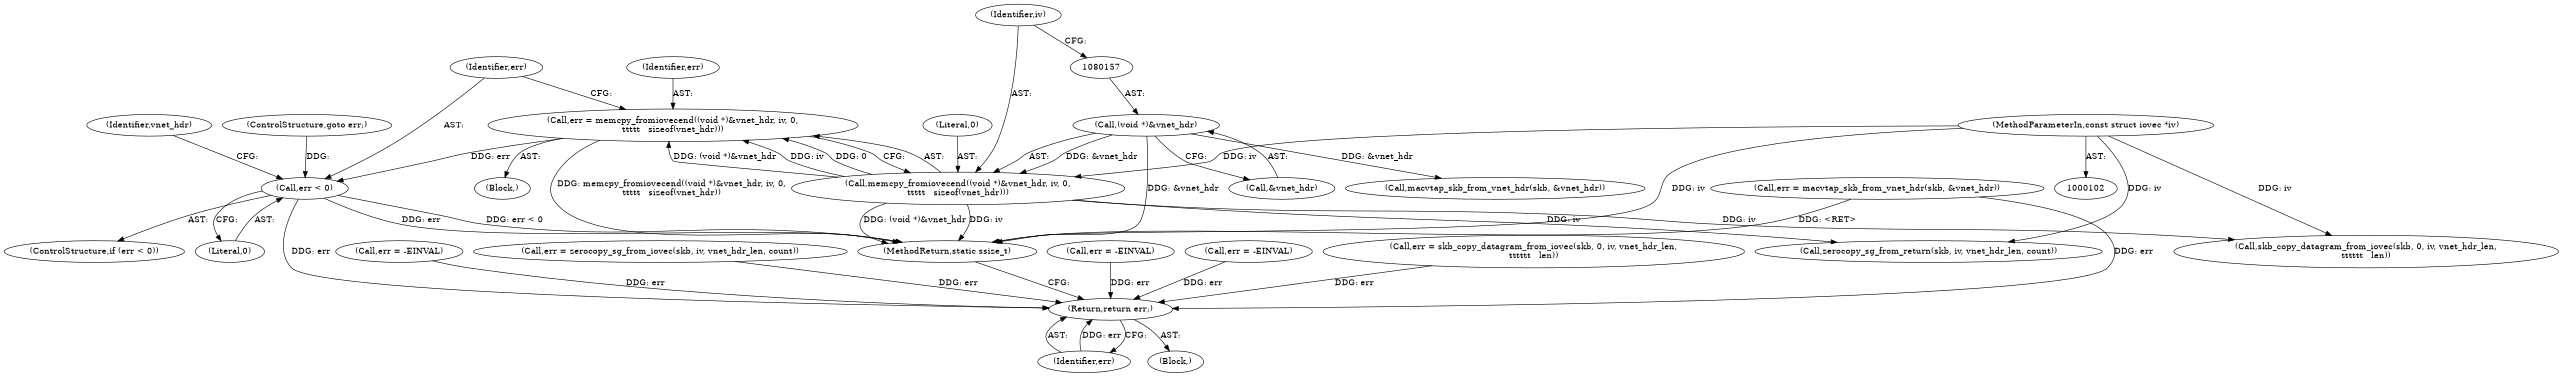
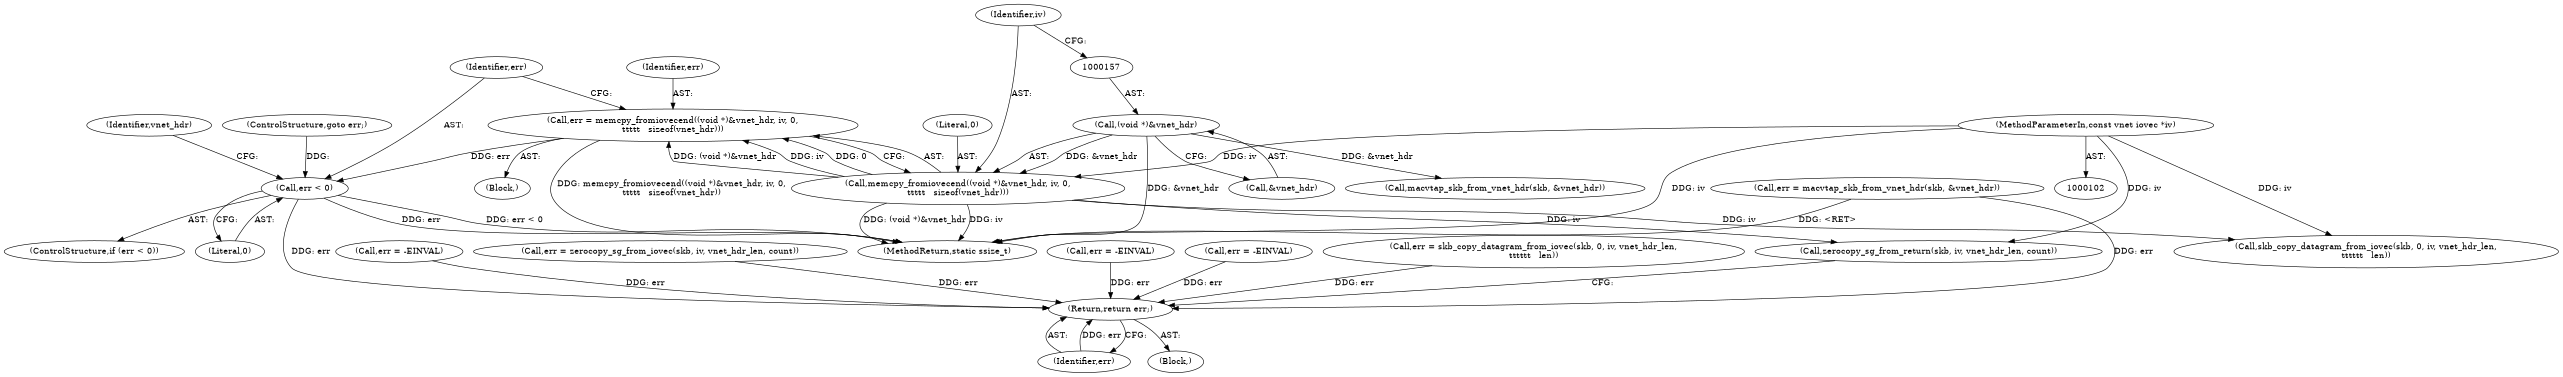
node "1080157": label "1080157" -> "1000157"
node "(MethodParameterIn,const struct iovec *iv)": label "(MethodParameterIn,const struct iovec *iv)" -> "(MethodParameterIn,const vnet iovec *iv)"
edge "(MethodReturn,static ssize_t)" -> "(Return,return err;)": now "(Call,zerocopy_sg_from_return(skb, iv, vnet_hdr_len, count))" -> "(Return,return err;)"
